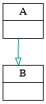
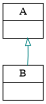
edge "A" -> "B": reversed
